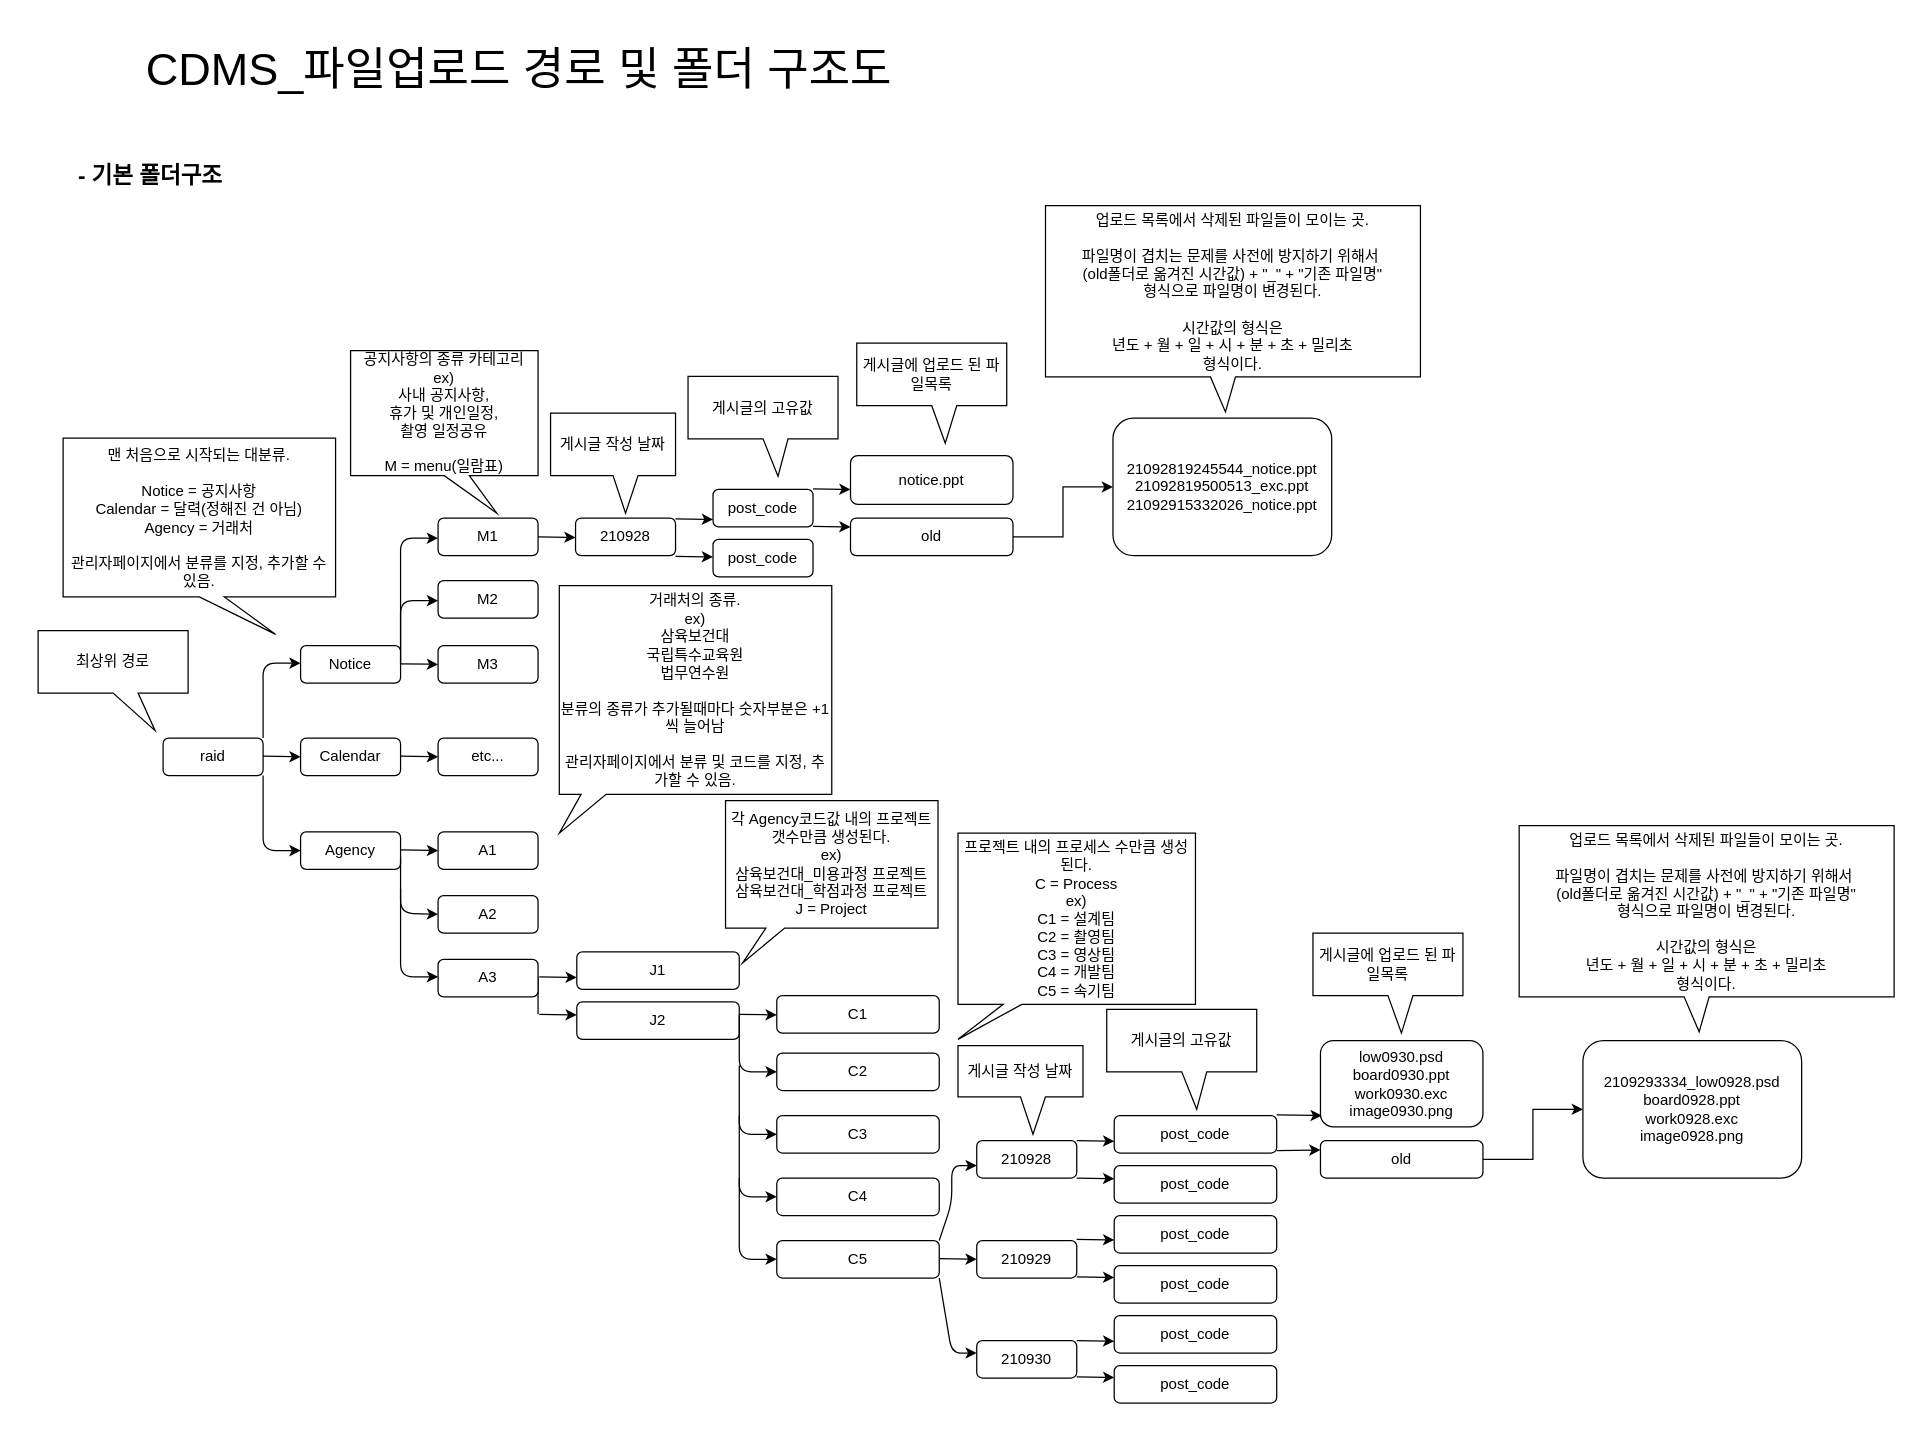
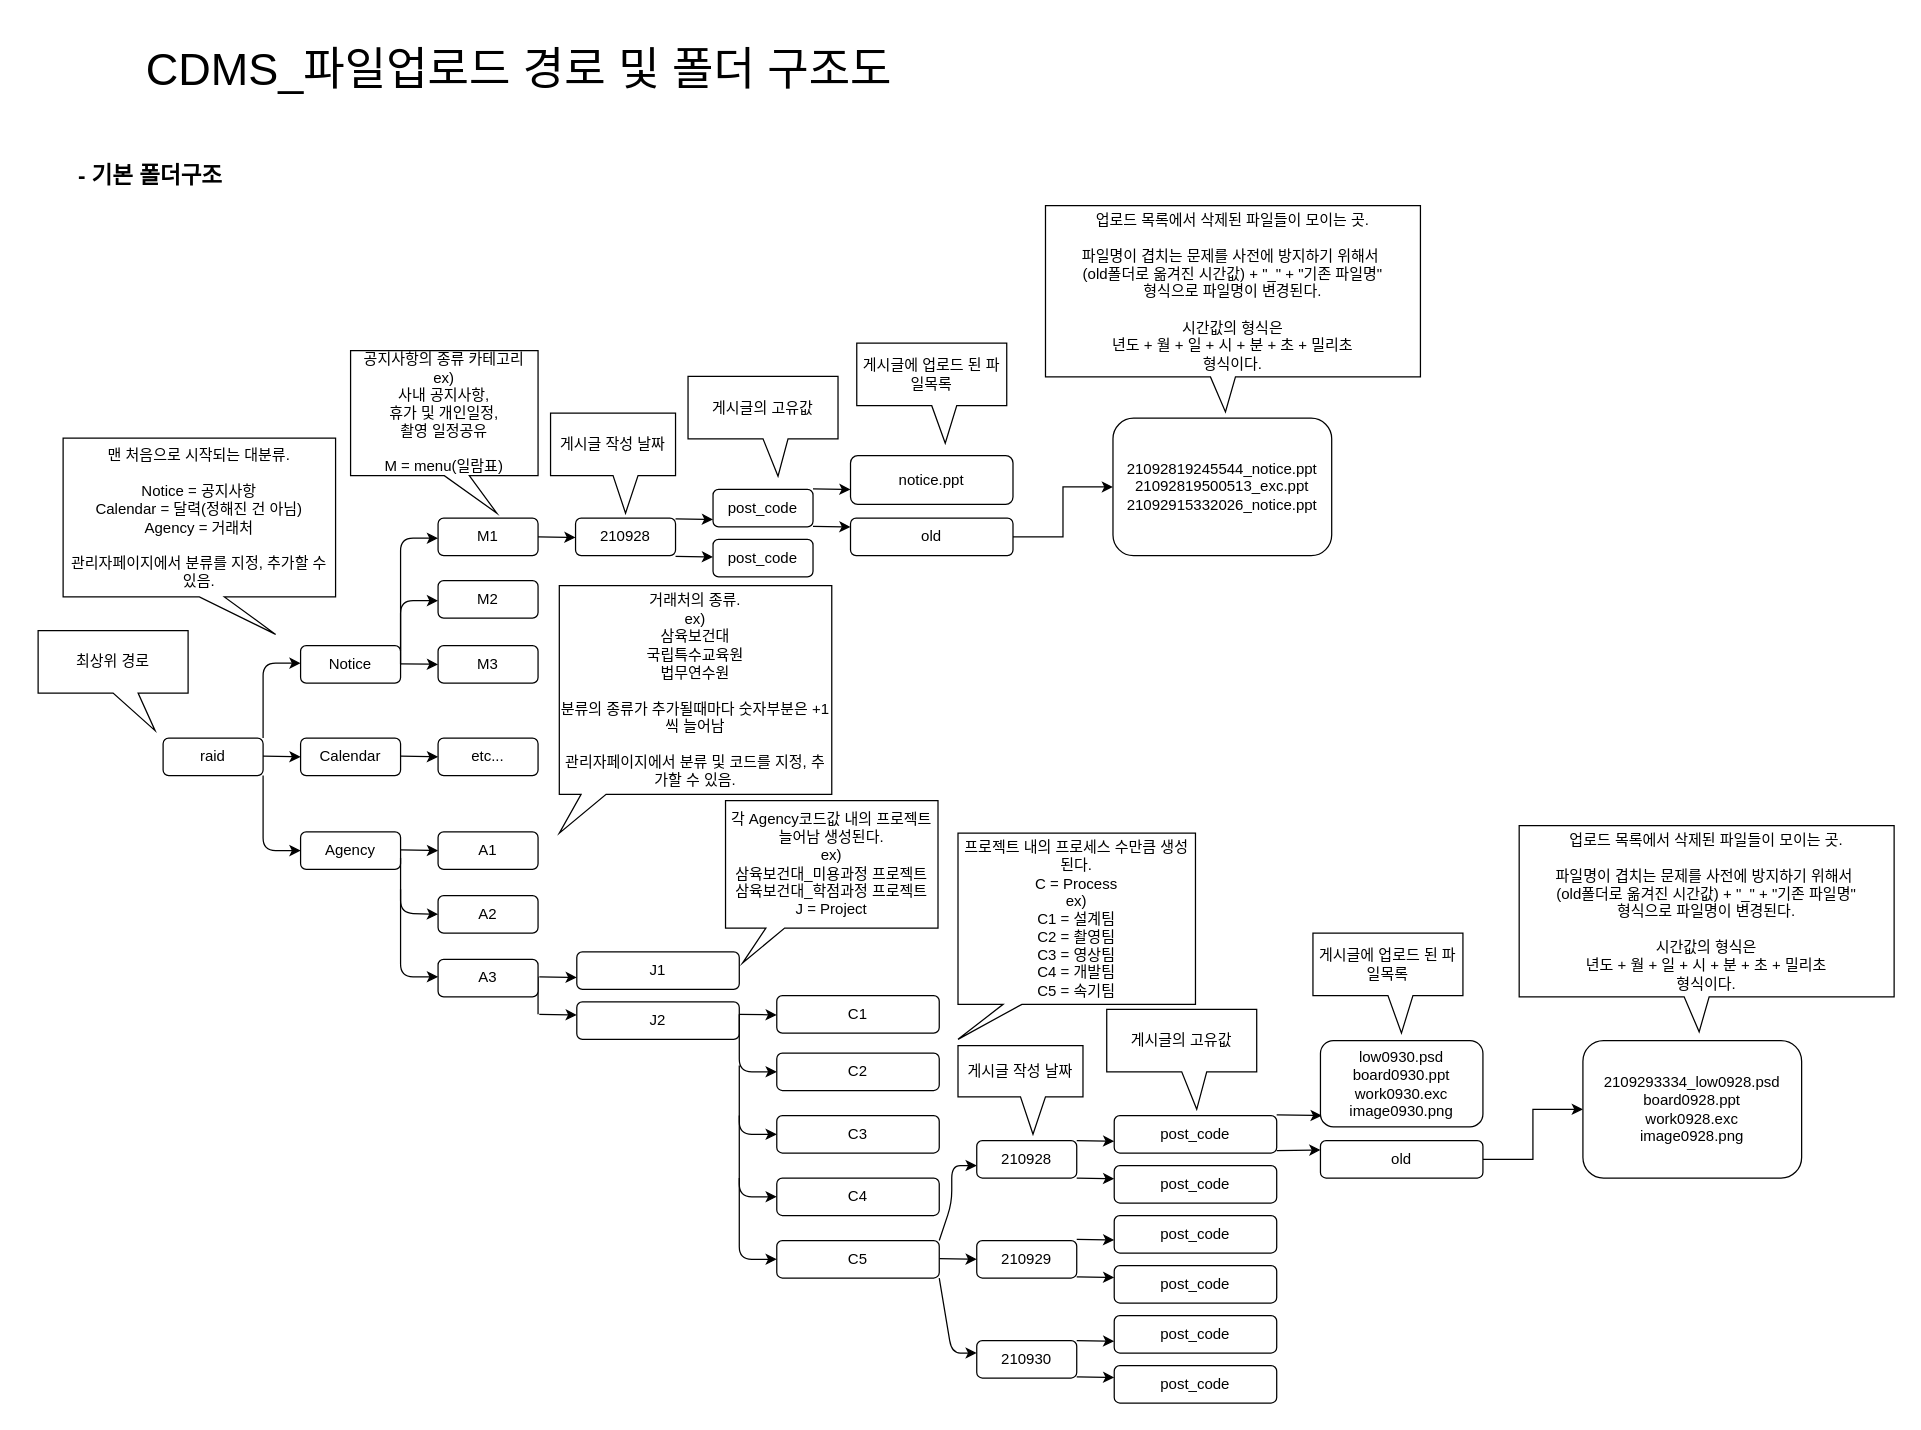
node "각 Agency코드값 내의 프로젝트 갯수만큼 생성된다. ex) 삼육보건대_미용과정 프로젝트 삼육보건대_학점과정 프로젝트 J = Project": label "각 Agency코드값 내의 프로젝트 갯수만큼 생성된다. ex) 삼육보건대_미용과정 프로젝트 삼육보건대_학점과정 프로젝트 J = Project" -> "각 Agency코드값 내의 프로젝트 늘어남 생성된다. ex) 삼육보건대_미용과정 프로젝트 삼육보건대_학점과정 프로젝트 J = Project"
